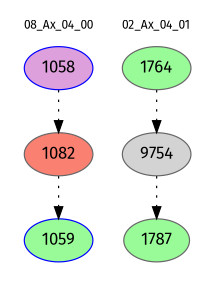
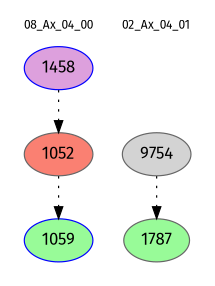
node "1058": label "1058" -> "1458"
node "1764": removed
node "1082": label "1082" -> "1052"
